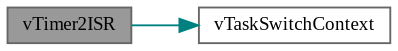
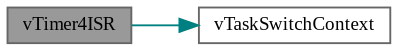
node "vTimer2ISR": label "vTimer2ISR" -> "vTimer4ISR"
